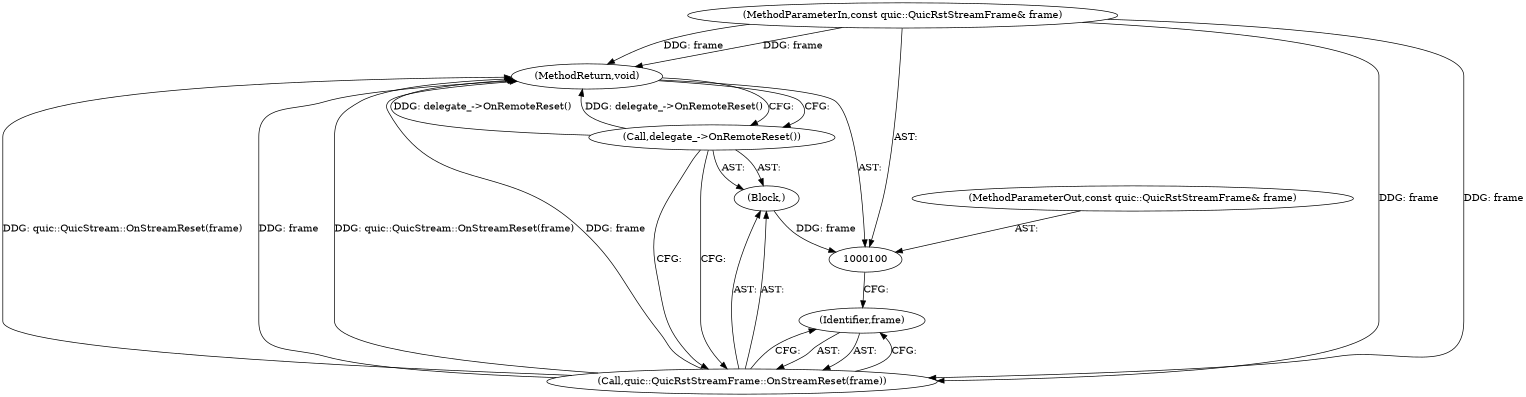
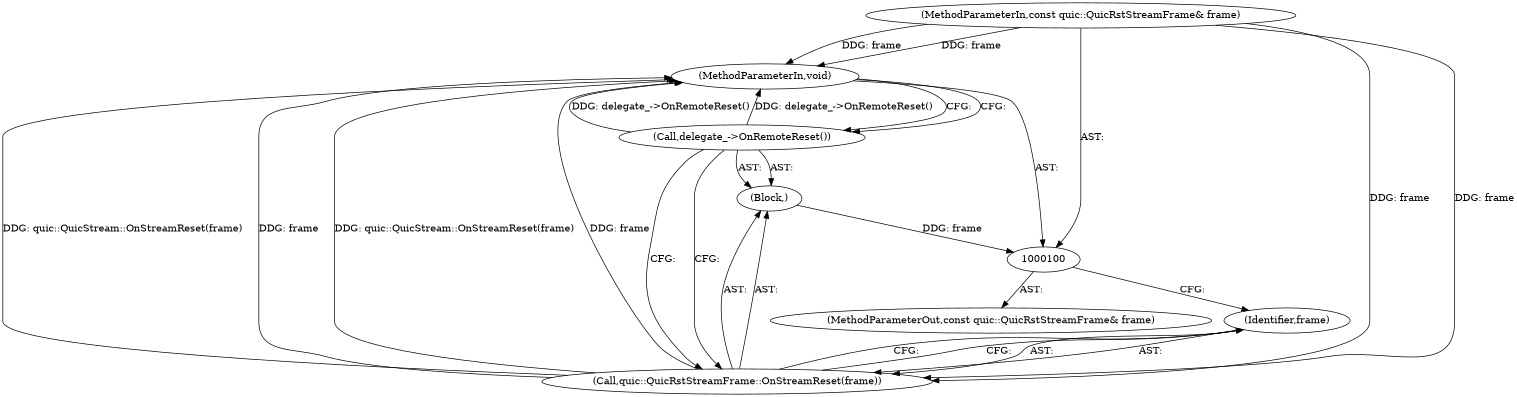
node "(MethodReturn,void)": label "(MethodReturn,void)" -> "(MethodParameterIn,void)"
edge "(MethodParameterOut,const quic::QuicRstStreamFrame& frame)" -> "1000100": reversed
